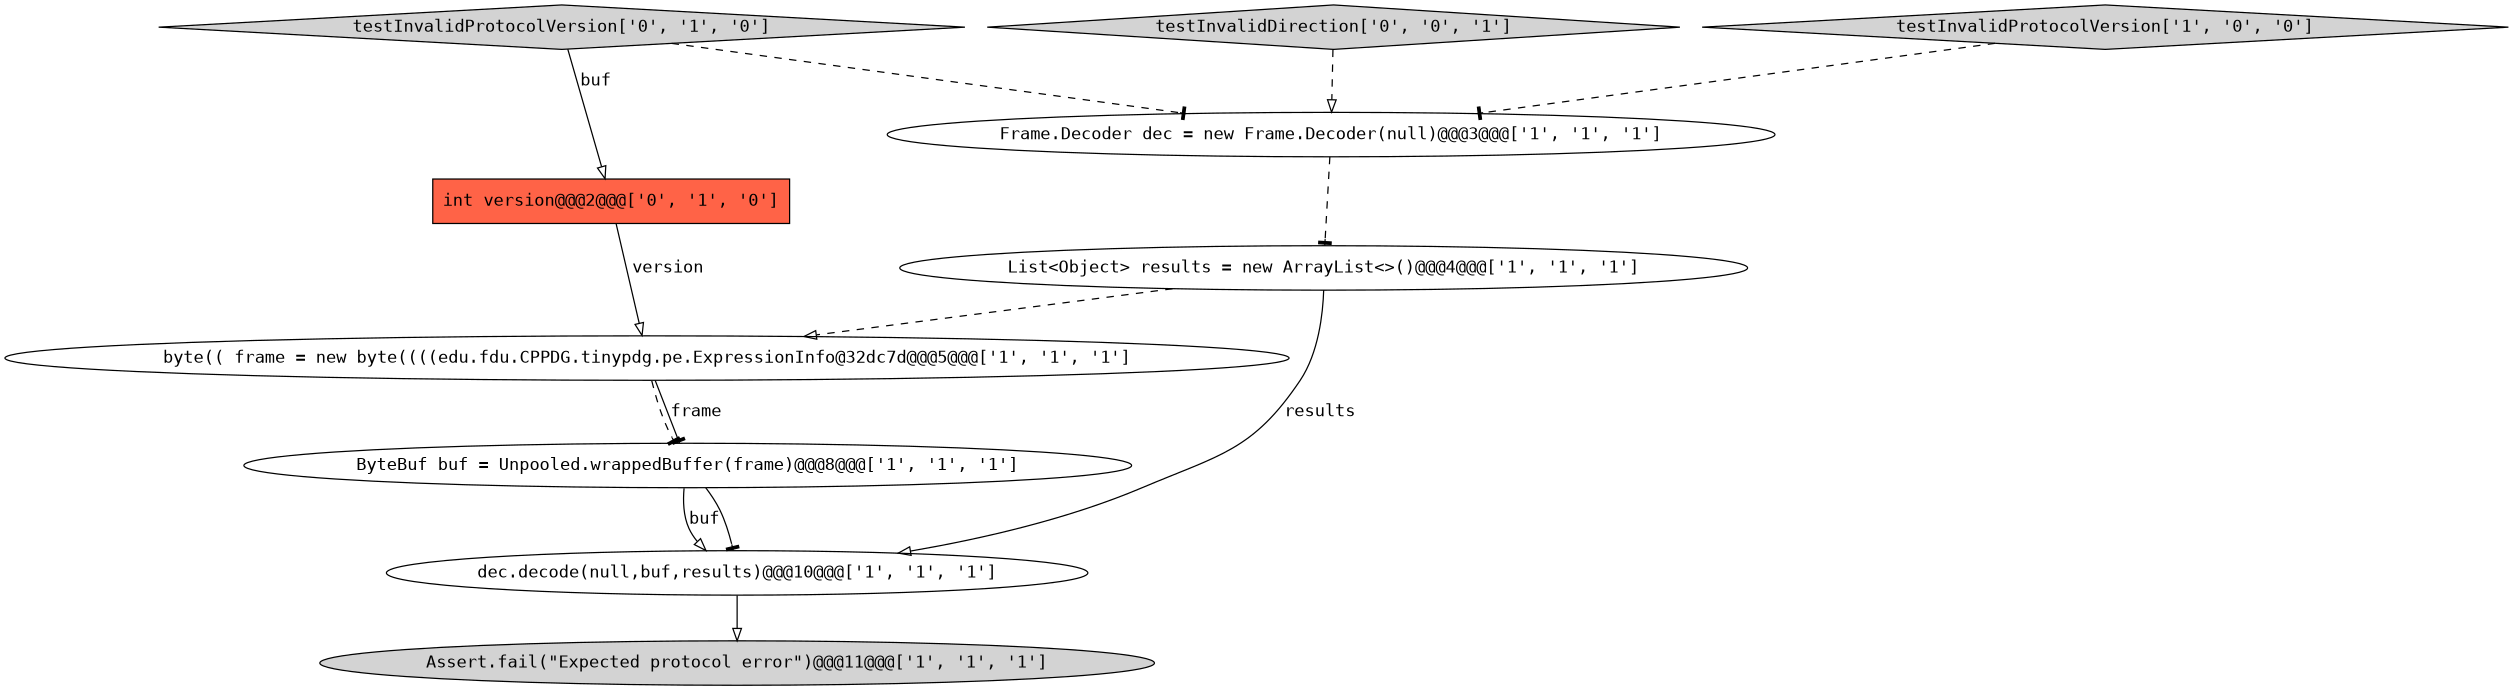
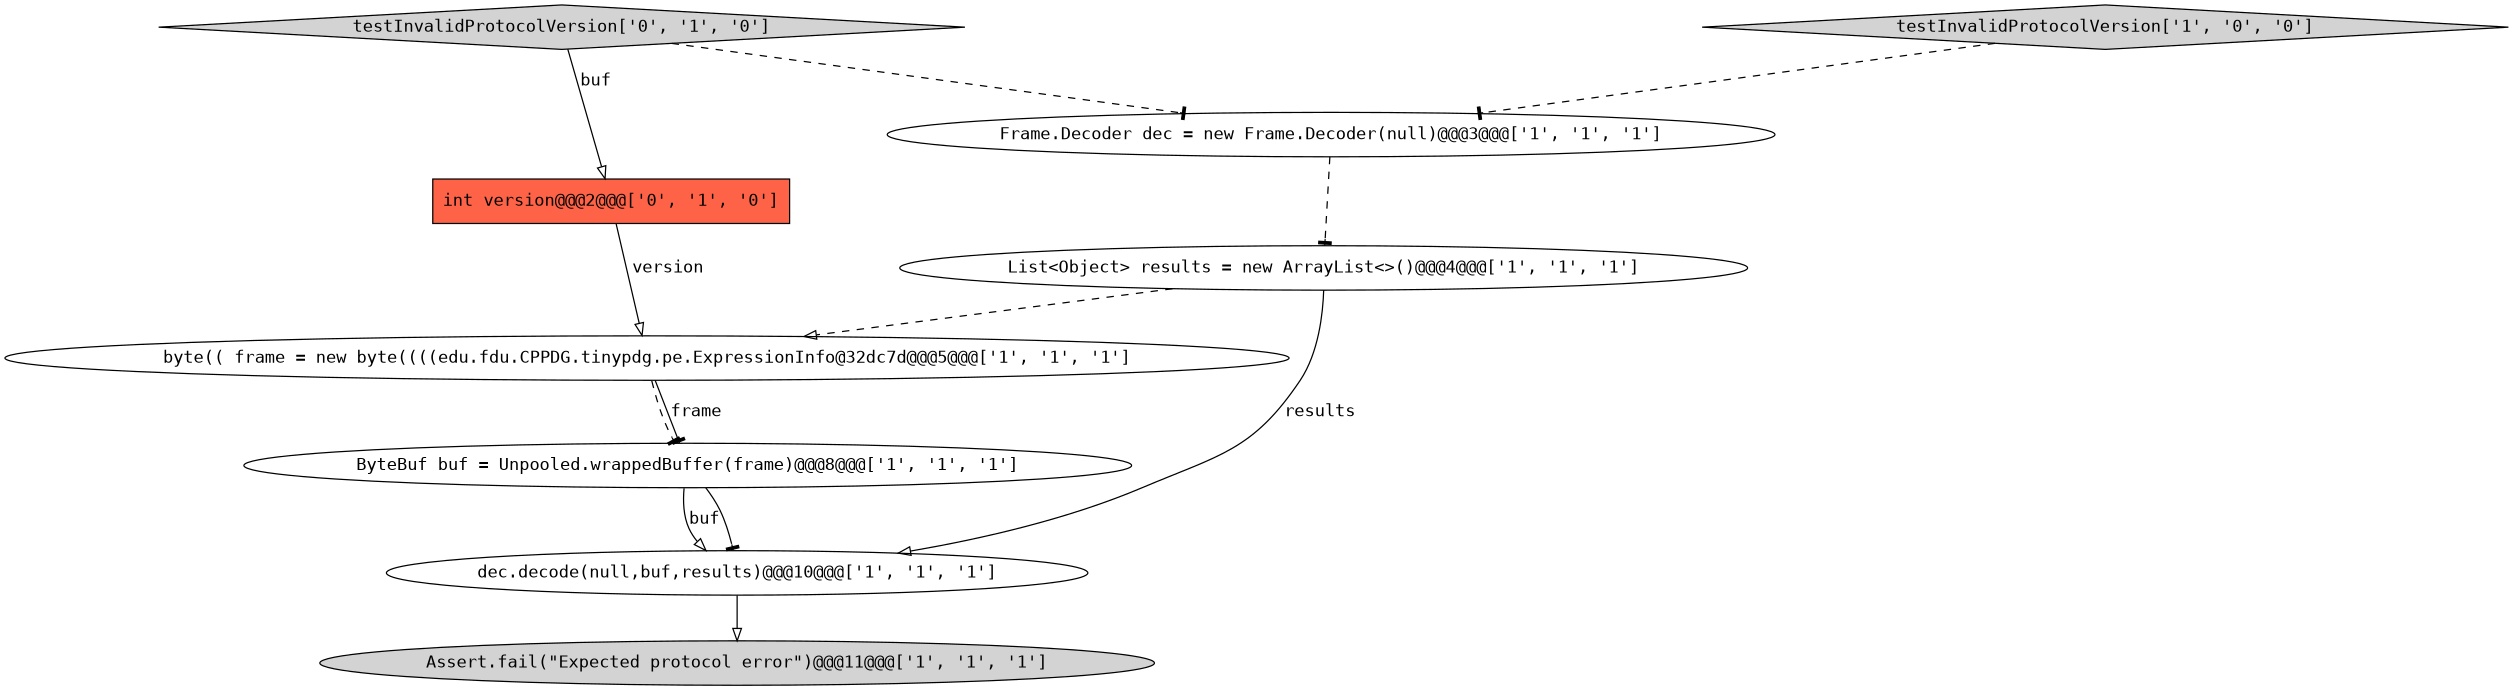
node "testInvalidDirection['0', '0', '1']": removed
